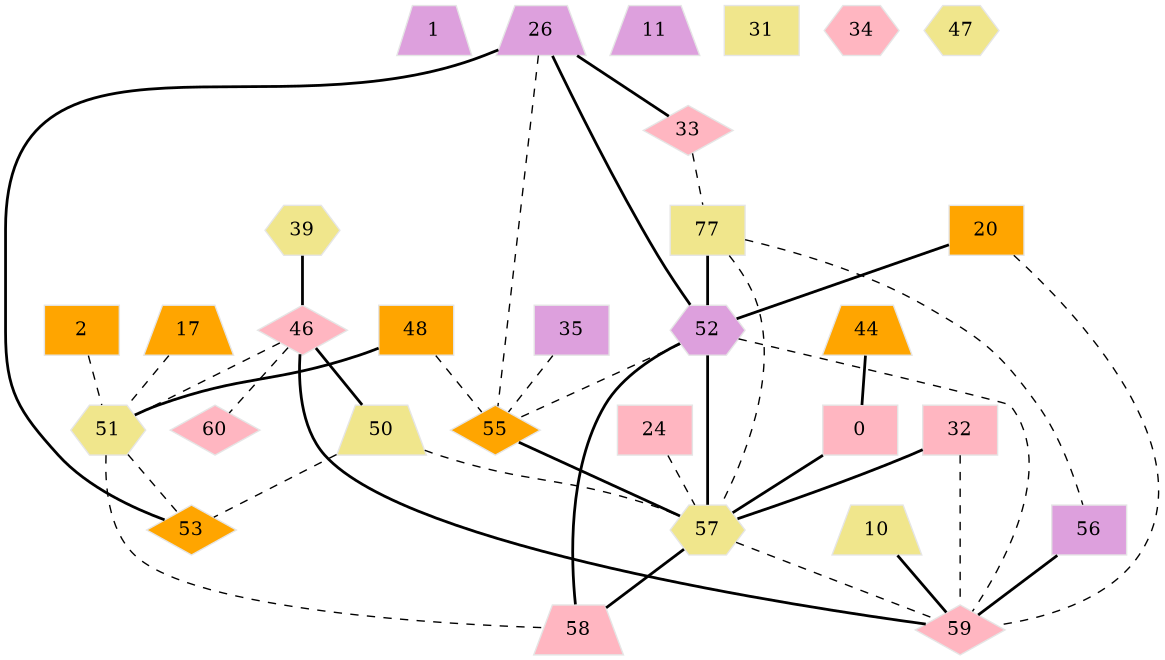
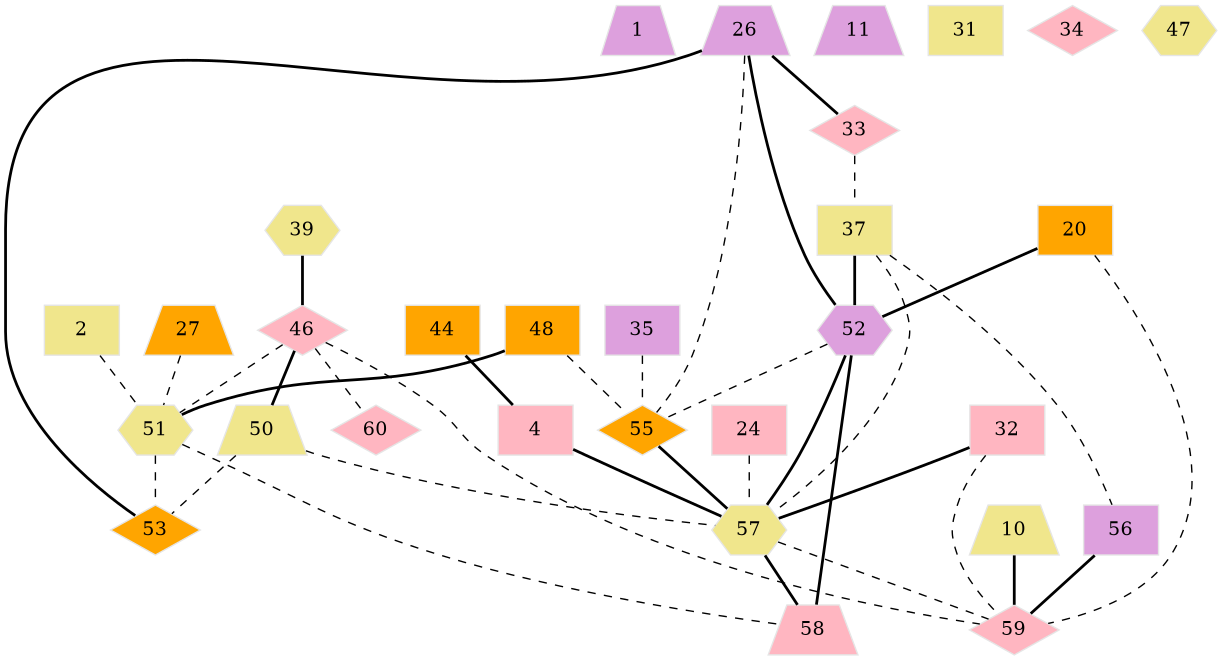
node "34": shape hexagon -> diamond
node "77": label "77" -> "37"
node "2": fillcolor orange -> khaki
node "17": label "17" -> "27"
node "44": shape trapezium -> box
edge "52" -- "59": removed
node "0": label "0" -> "4"
edge "46" -- "59": style bold -> dashed
